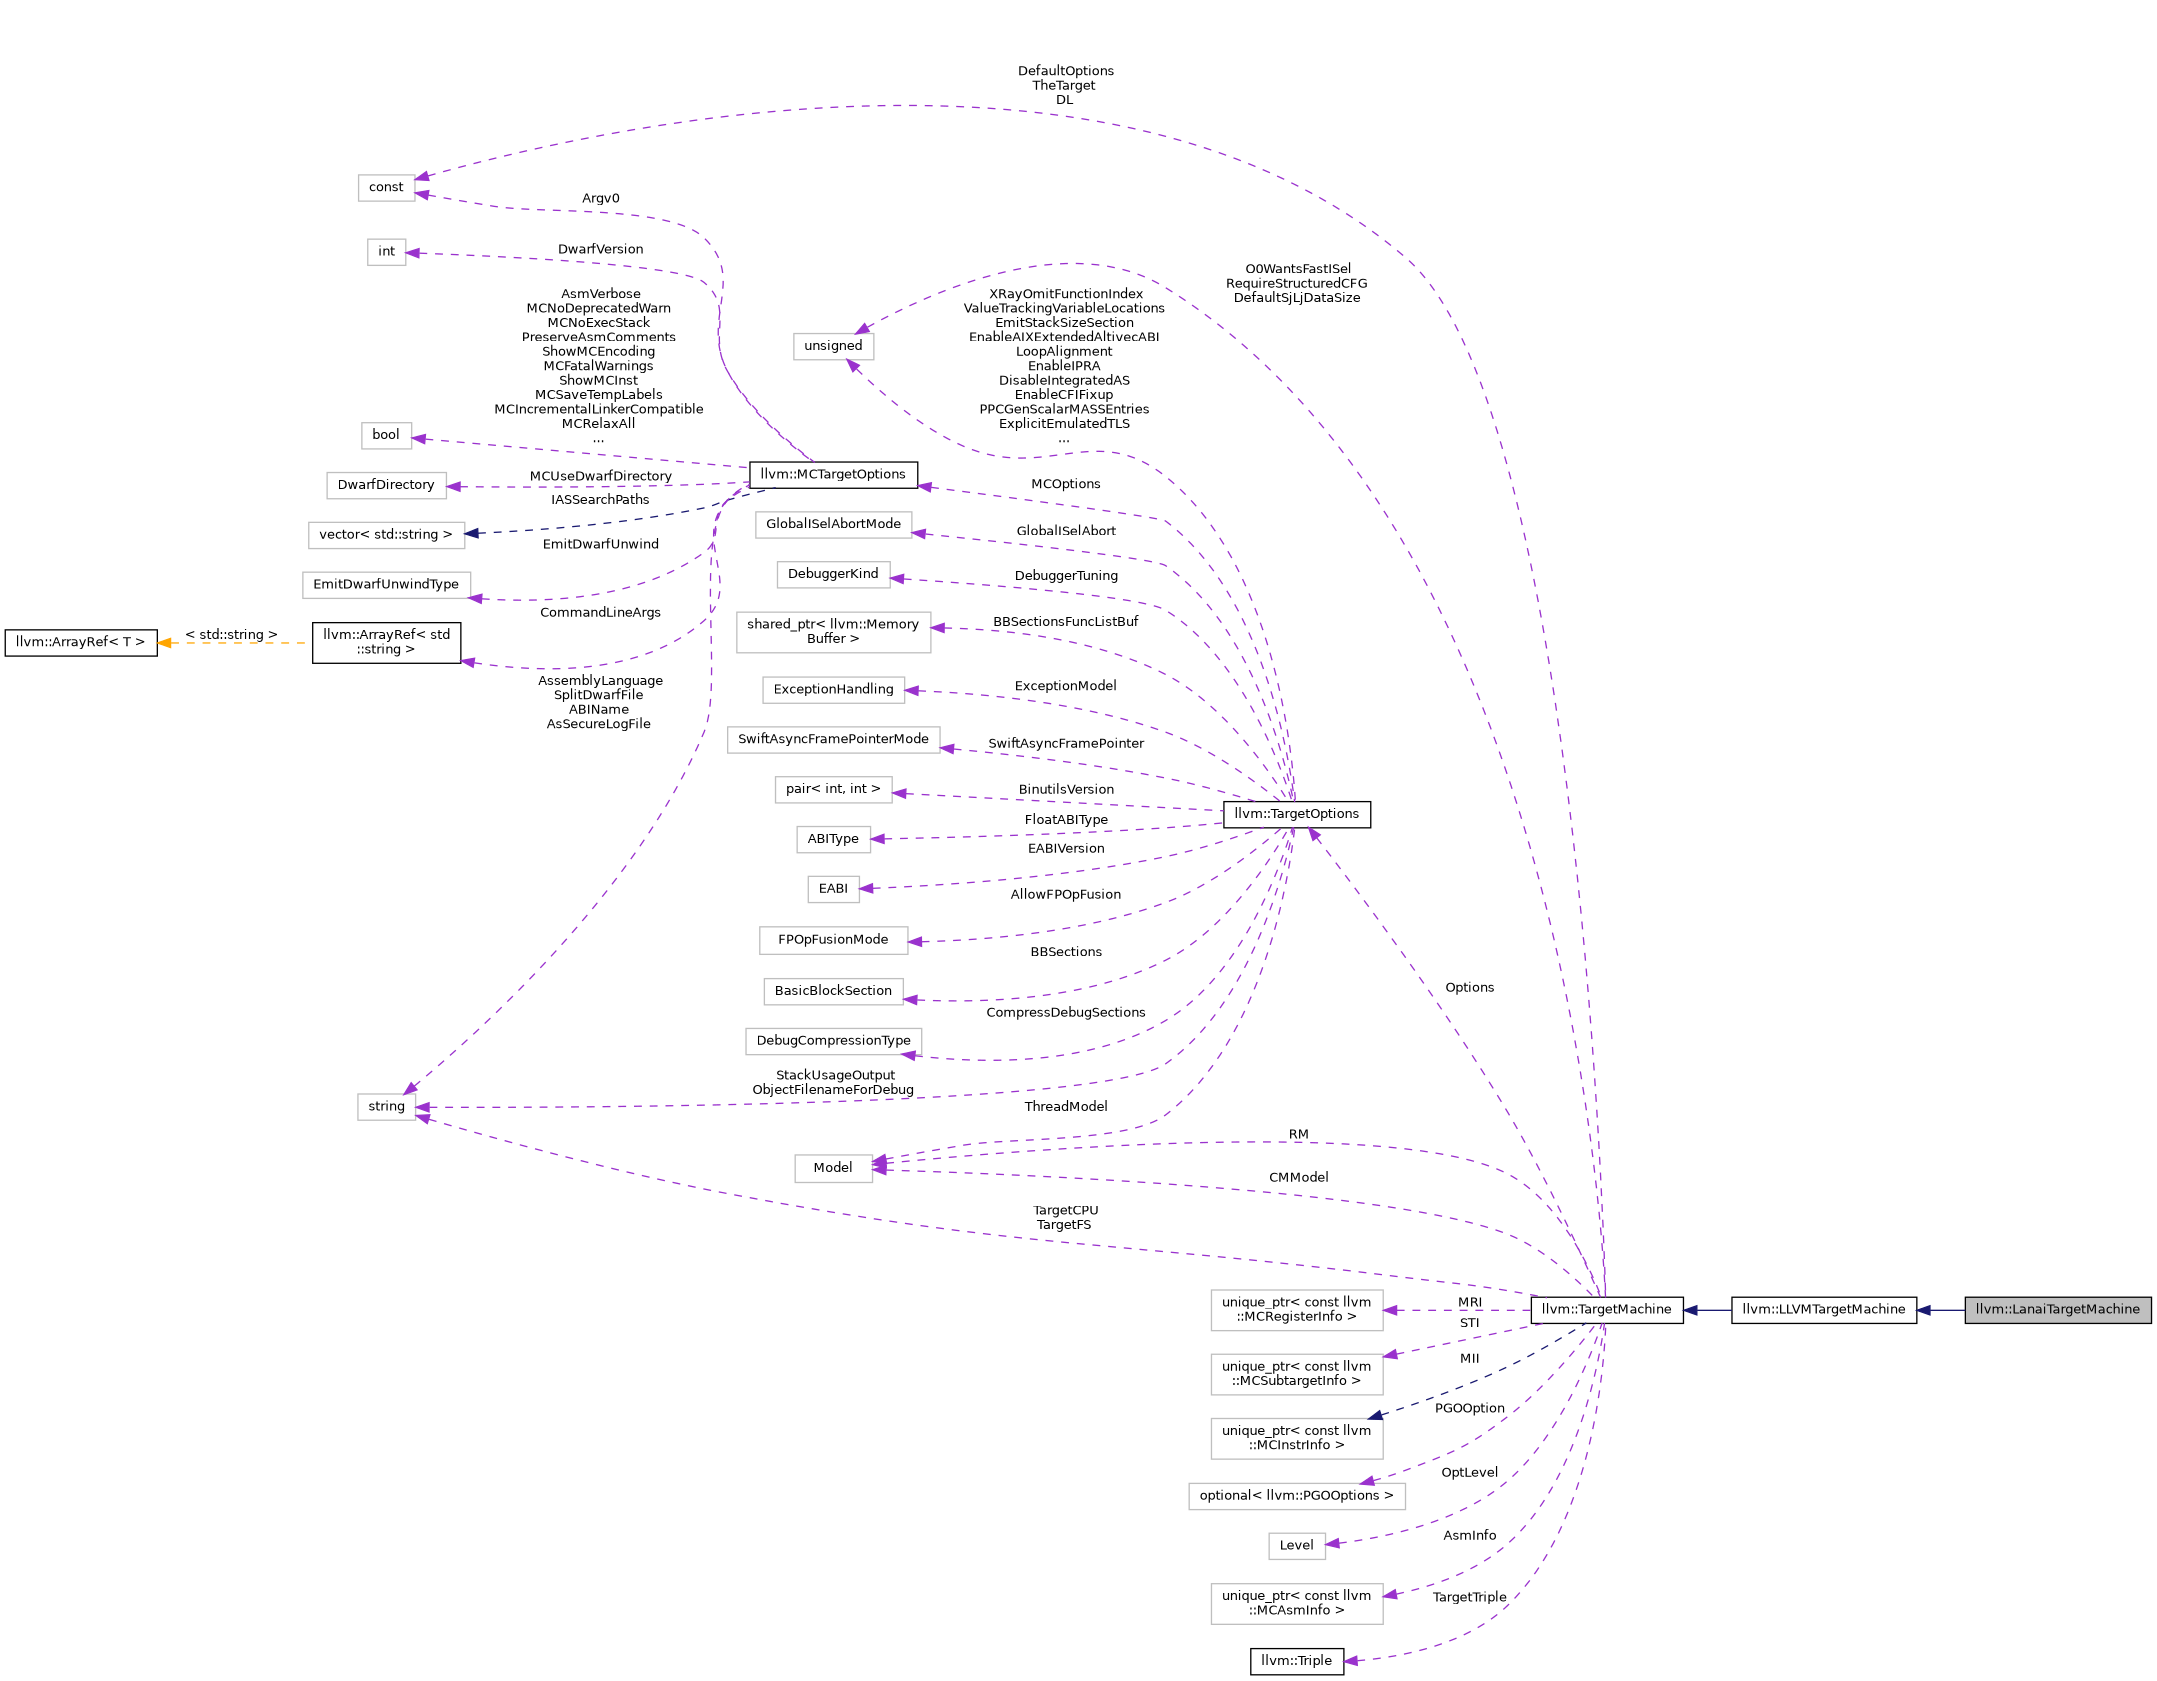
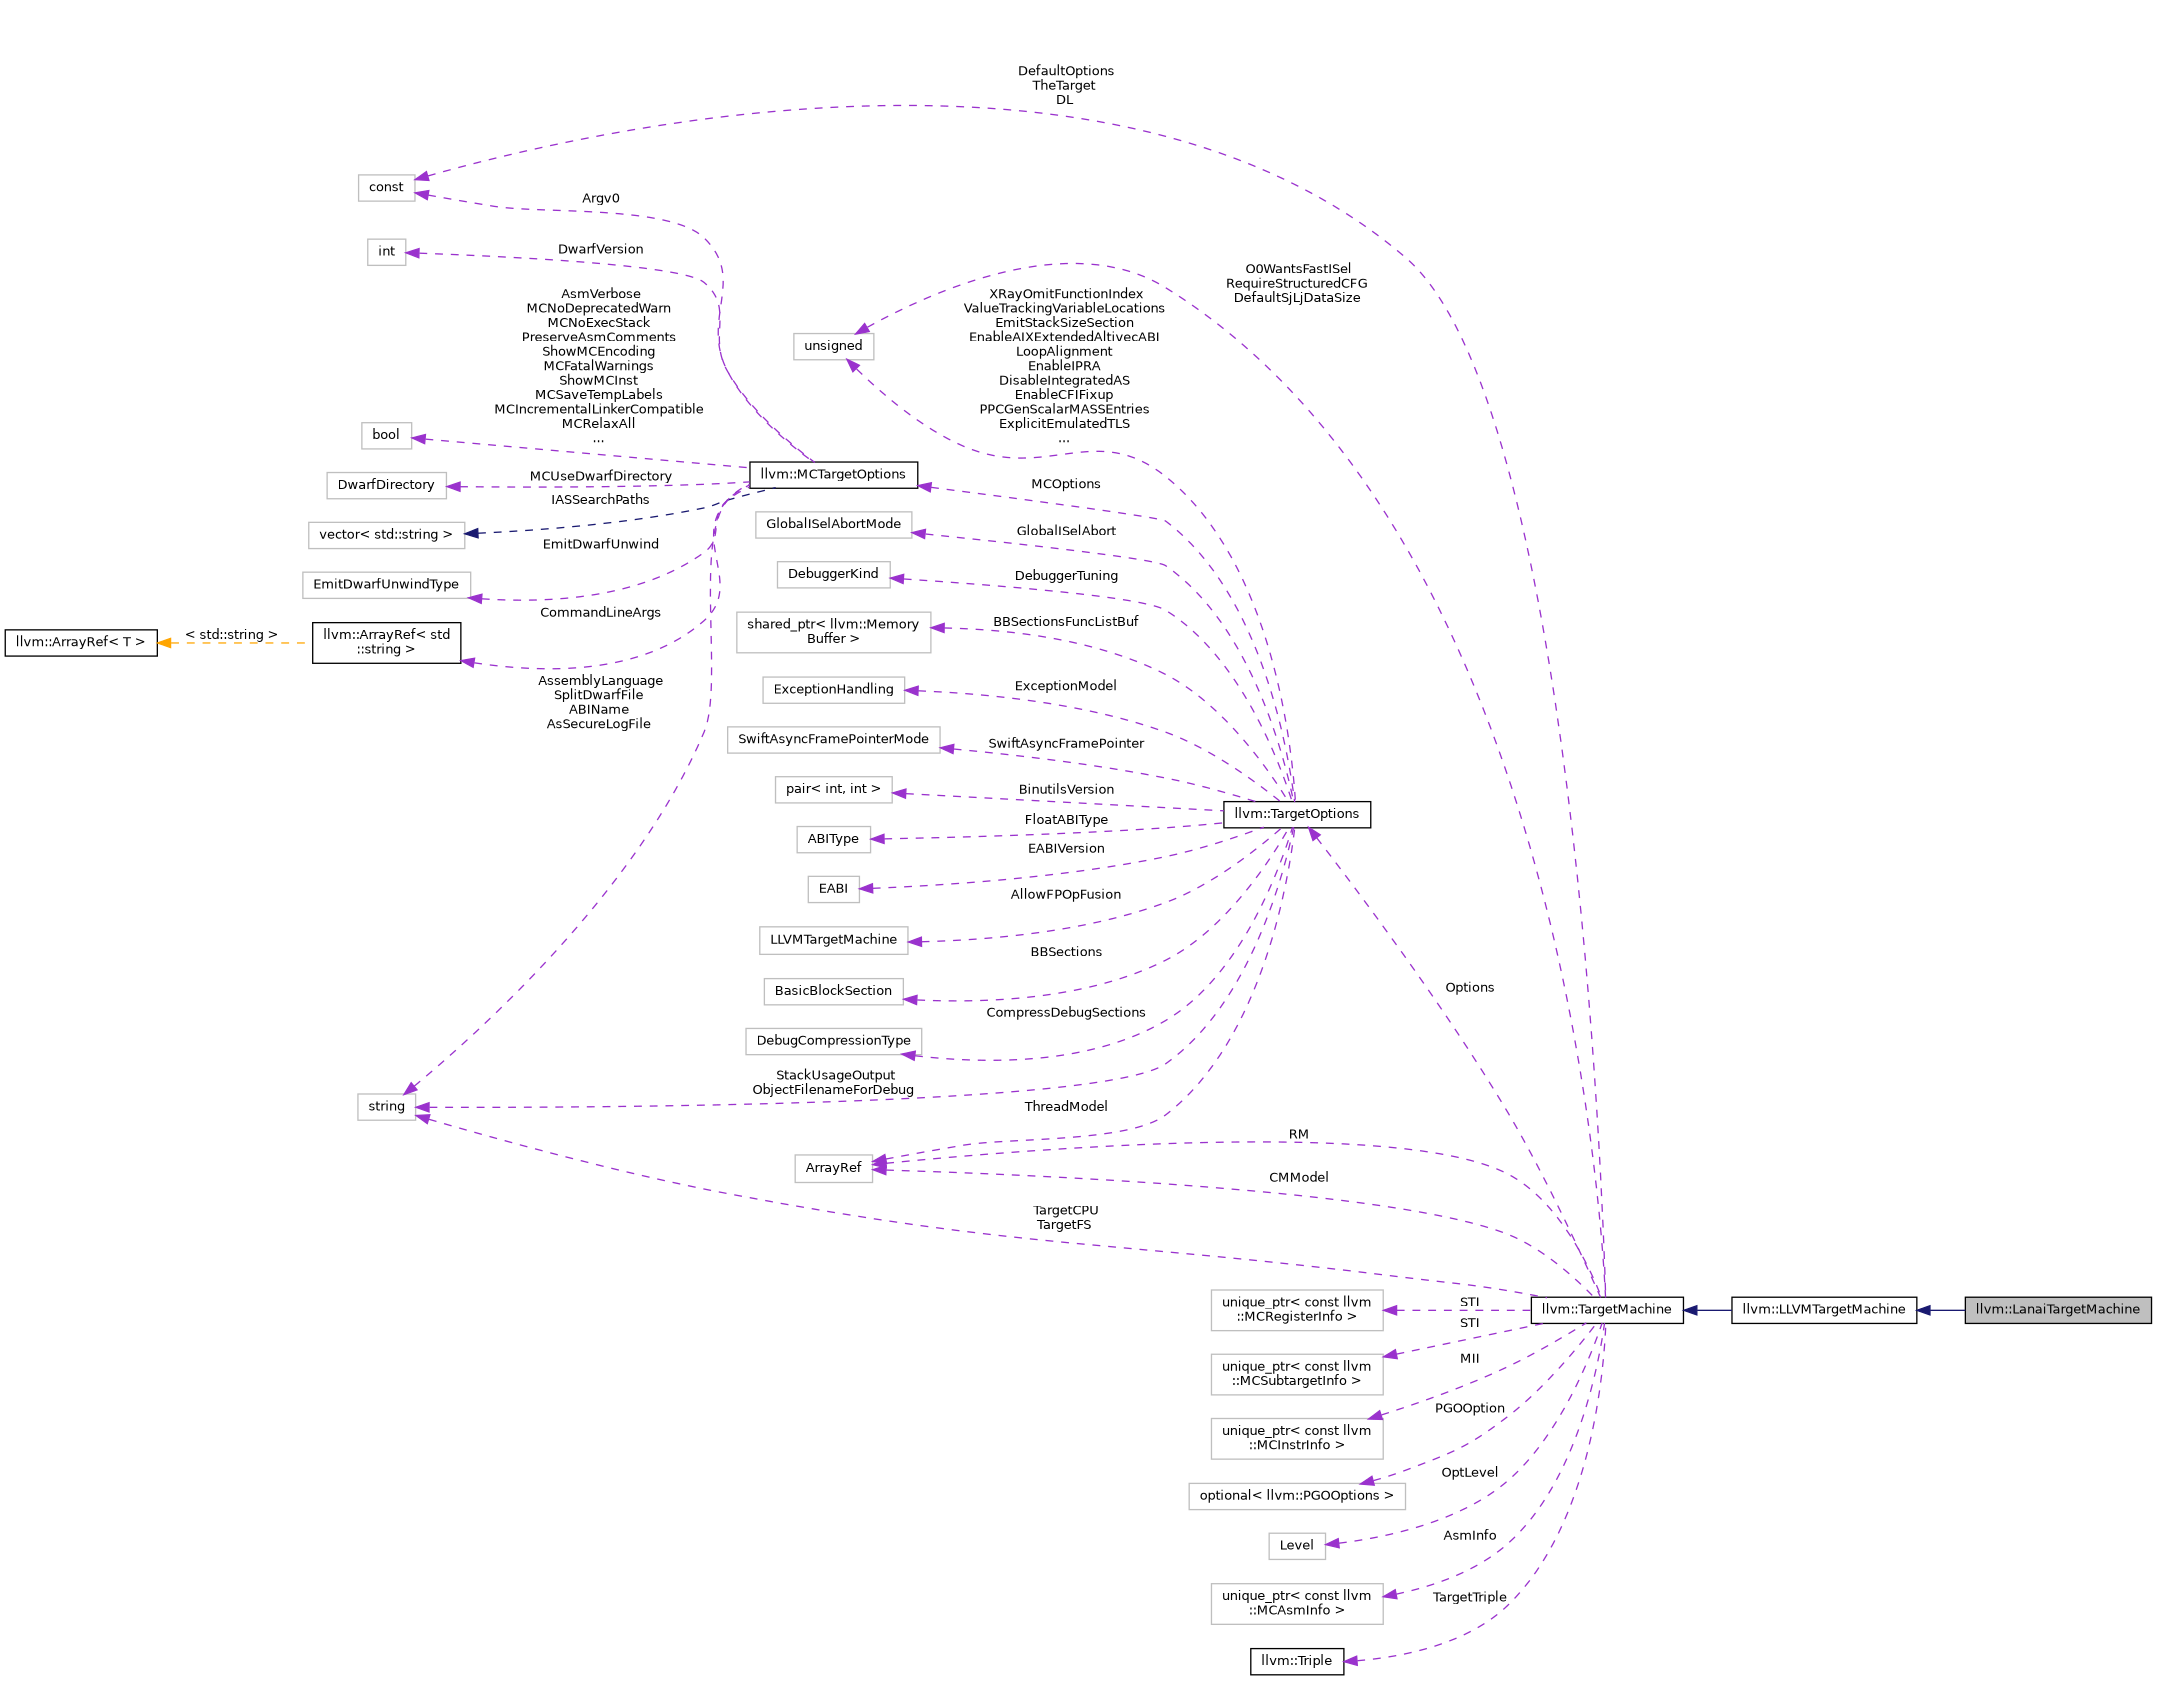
node "FPOpFusionMode": label "FPOpFusionMode" -> "LLVMTargetMachine"
node "Model": label "Model" -> "ArrayRef"
edge "llvm::TargetMachine" -> "unique_ptr< const llvm ::MCRegisterInfo >": label " MRI" -> " STI"
edge "llvm::TargetMachine" -> "unique_ptr< const llvm ::MCInstrInfo >": color midnightblue -> darkorchid3
